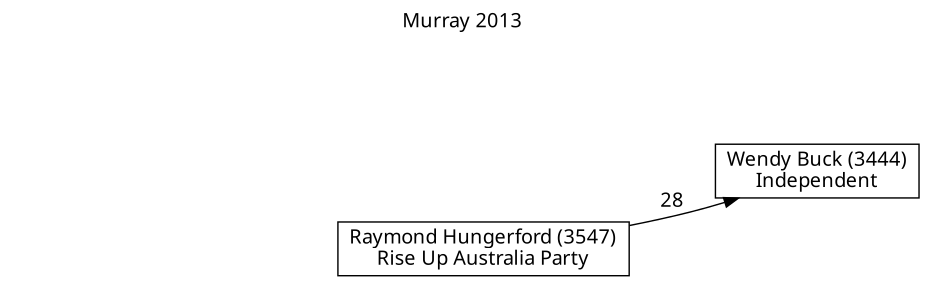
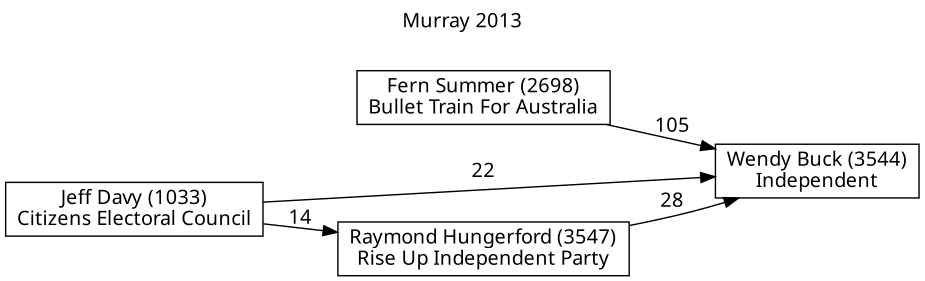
node "Fern Summer (2698) Bullet Train For Australia": added
node "Wendy Buck (3444) Independent": label "Wendy Buck (3444) Independent" -> "Wendy Buck (3544) Independent"
node "Jeff Davy (1033) Citizens Electoral Council": added
node "Raymond Hungerford (3547) Rise Up Australia Party": label "Raymond Hungerford (3547) Rise Up Australia Party" -> "Raymond Hungerford (3547) Rise Up Independent Party"
